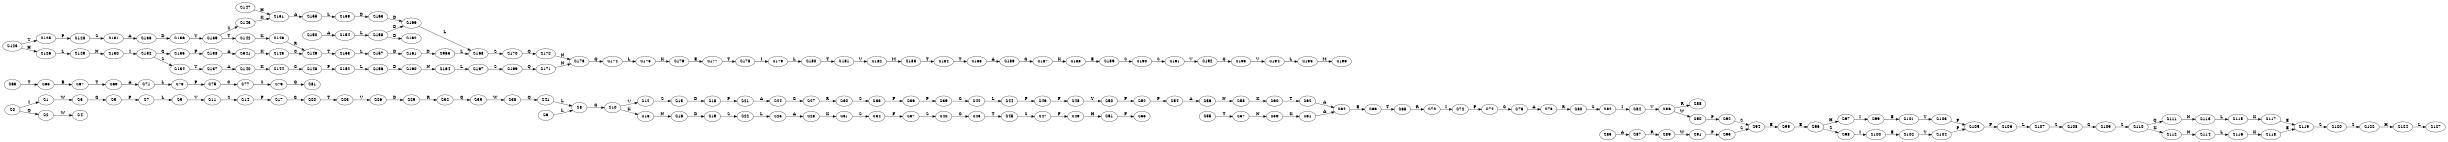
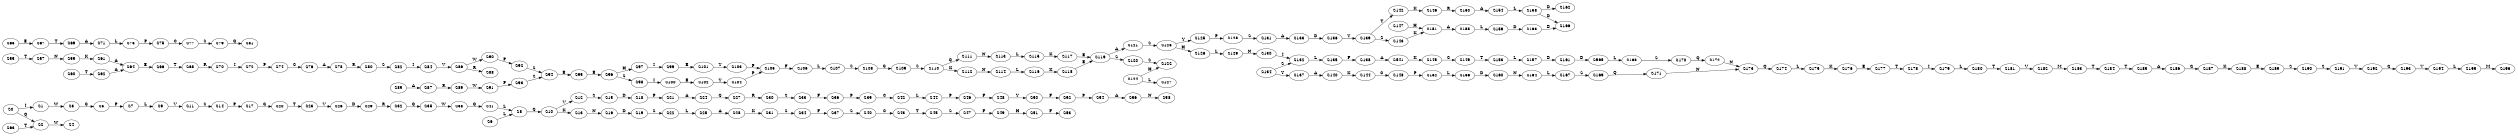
edge "S166" -> "S168": removed, label "L"
edge "S146" -> "S149": now "S146" -> "S150"
node "S121": added
edge "S132" -> "S135": label "G" -> "L"
edge "S132" -> "S134": reversed
edge "S63" -> "S65": now "S63" -> "S2"
edge "S58" -> "S60": removed, label "K"
edge "S122" -> "S124": reversed
